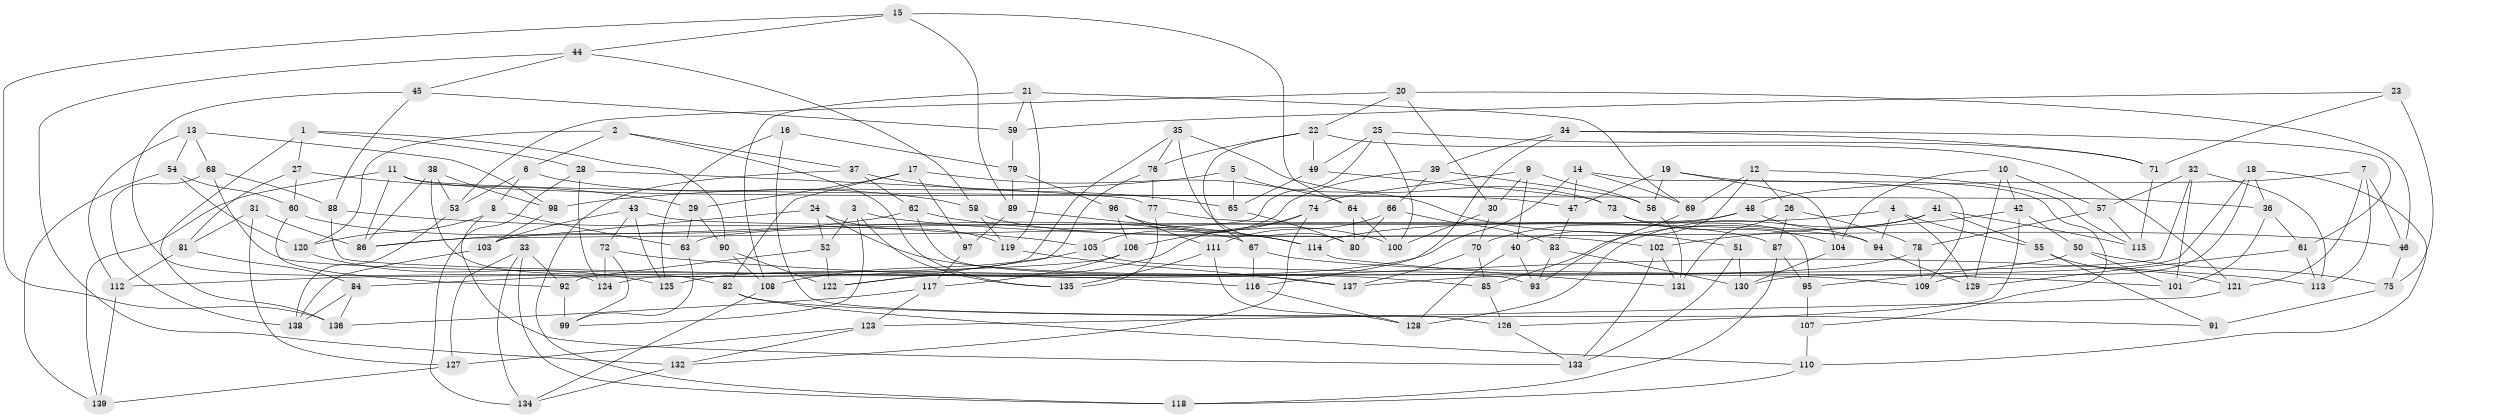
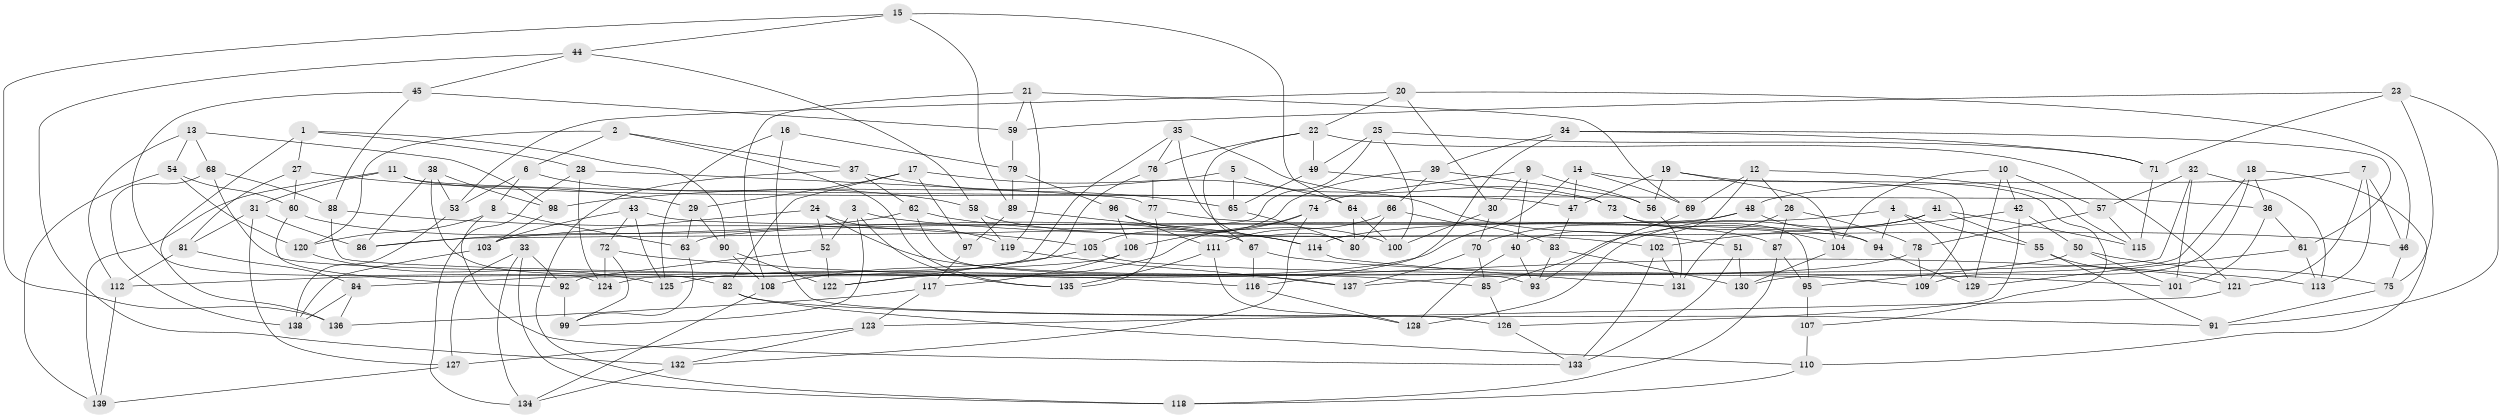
edge "11" -- "86": now "11" -- "31"
edge "23" -- "91": added
